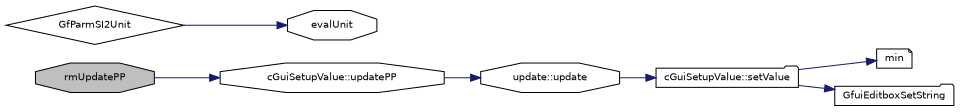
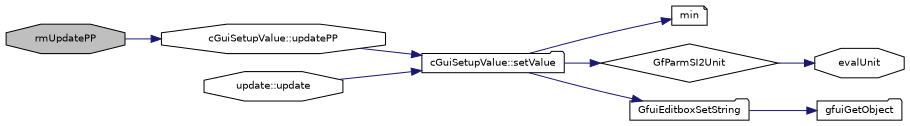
edge "cGuiSetupValue::setValue" -> "GfParmSI2Unit": added
edge "cGuiSetupValue::updatePP" -> "update::update": now "cGuiSetupValue::updatePP" -> "cGuiSetupValue::setValue"
node "gfuiGetObject": added
